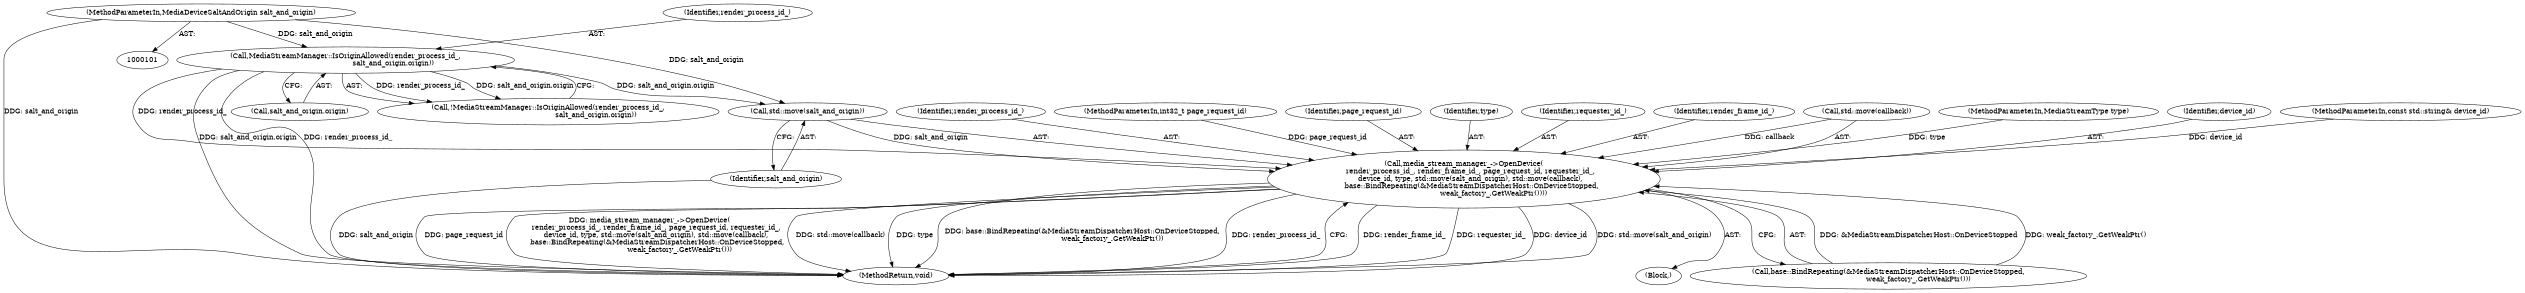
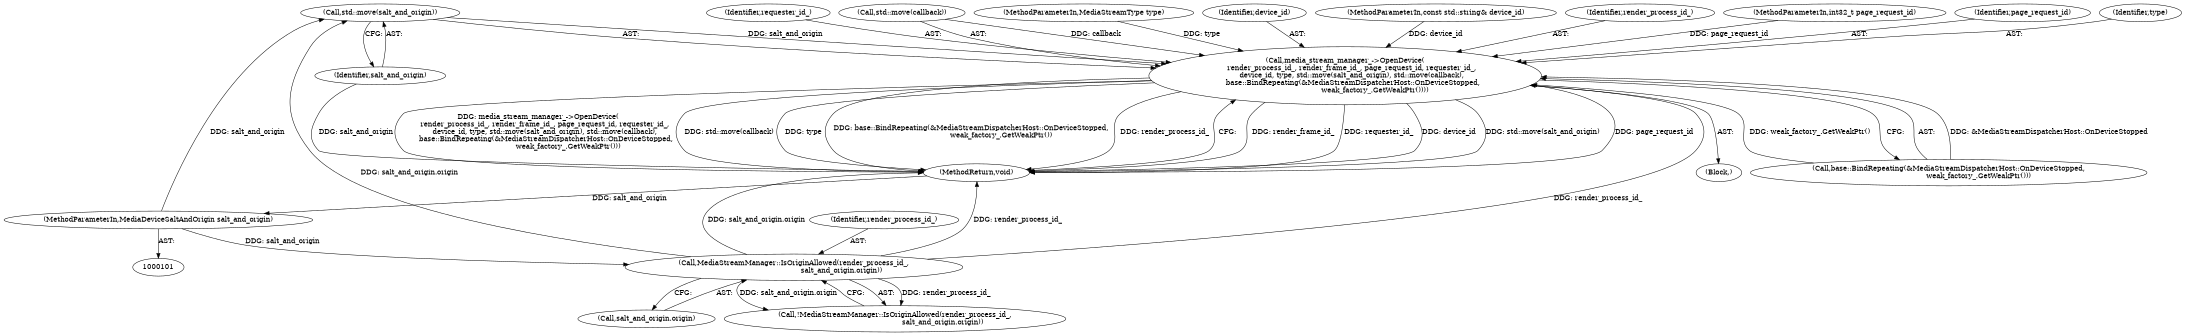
node "(Identifier,render_frame_id_)": removed
edge "(MethodParameterIn,MediaDeviceSaltAndOrigin salt_and_origin)" -> "(MethodReturn,void)": reversed
